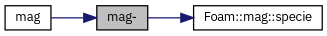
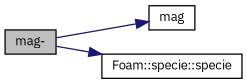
edge "mag" -> "mag-": reversed
node "Foam::mag::specie": label "Foam::mag::specie" -> "Foam::specie::specie"
